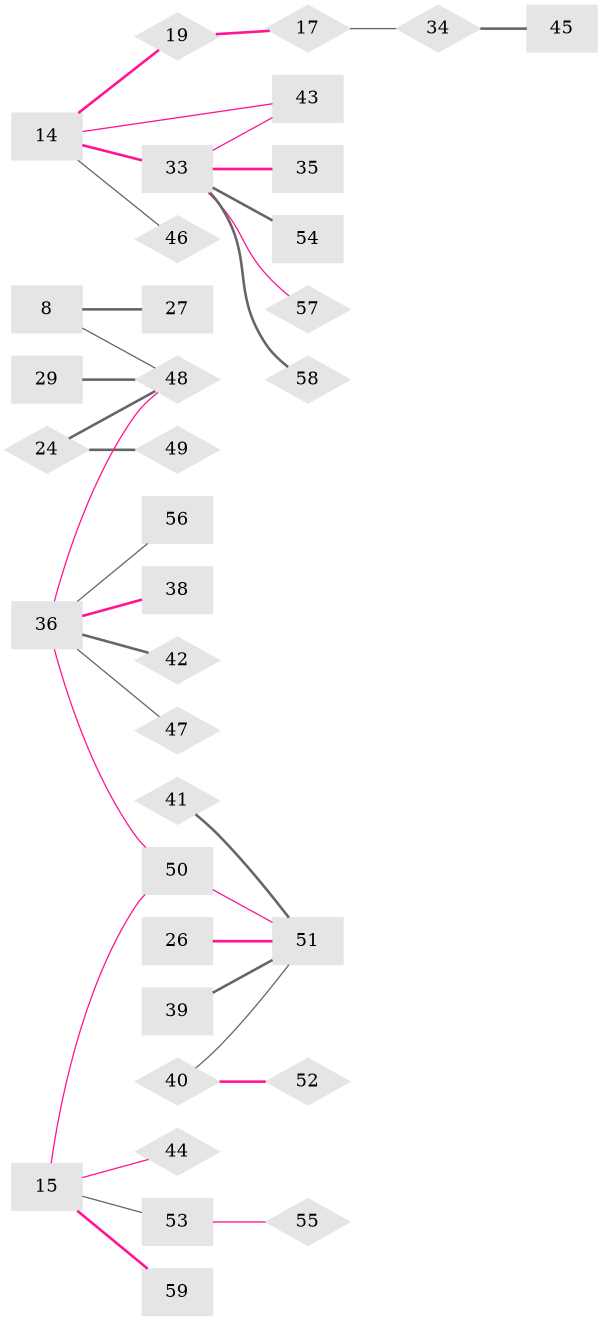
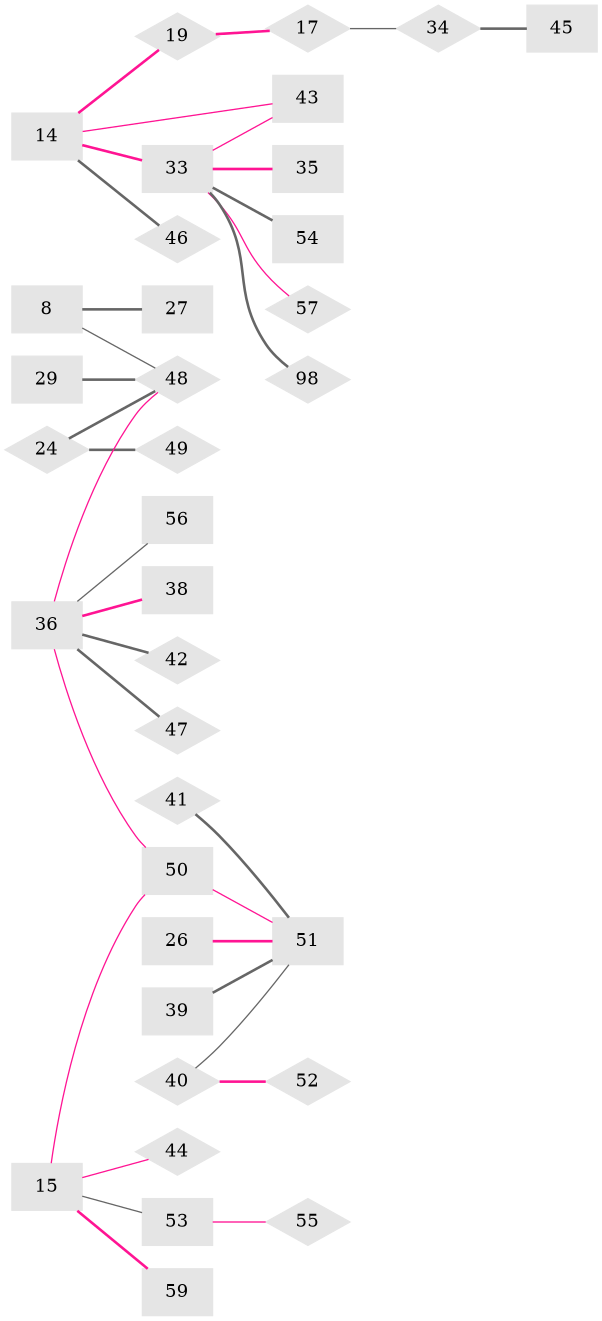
edge "14" -- "46": style solid -> bold
node "58": label "58" -> "98"
edge "36" -- "47": style solid -> bold
